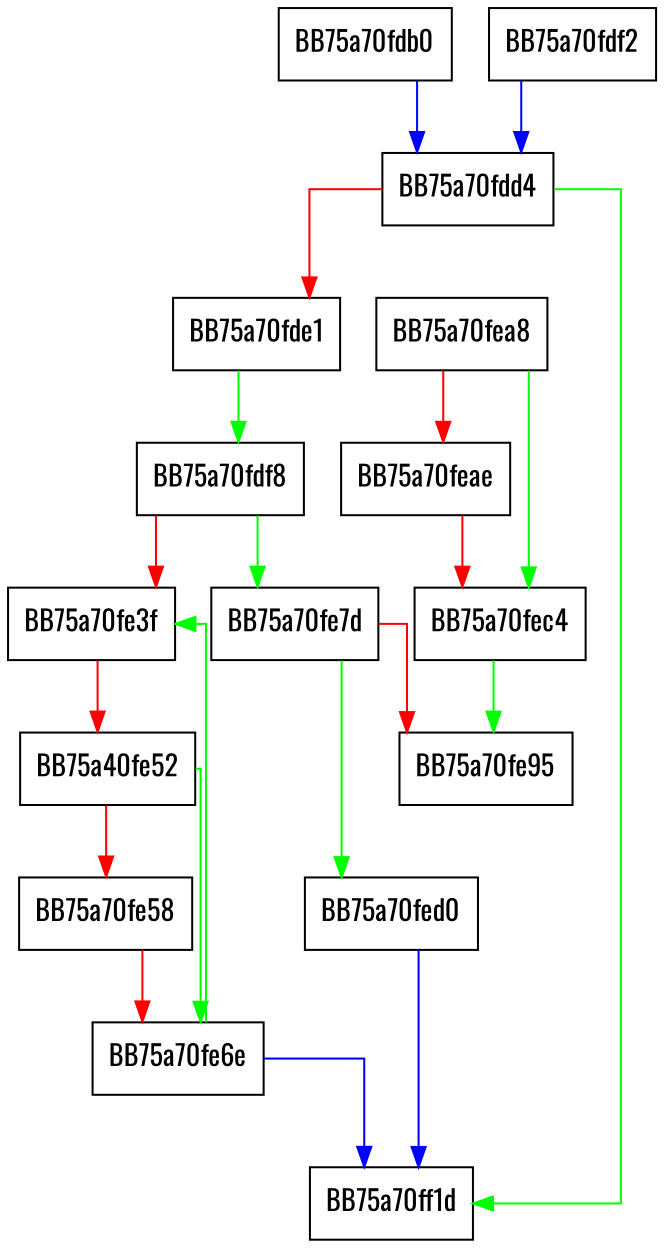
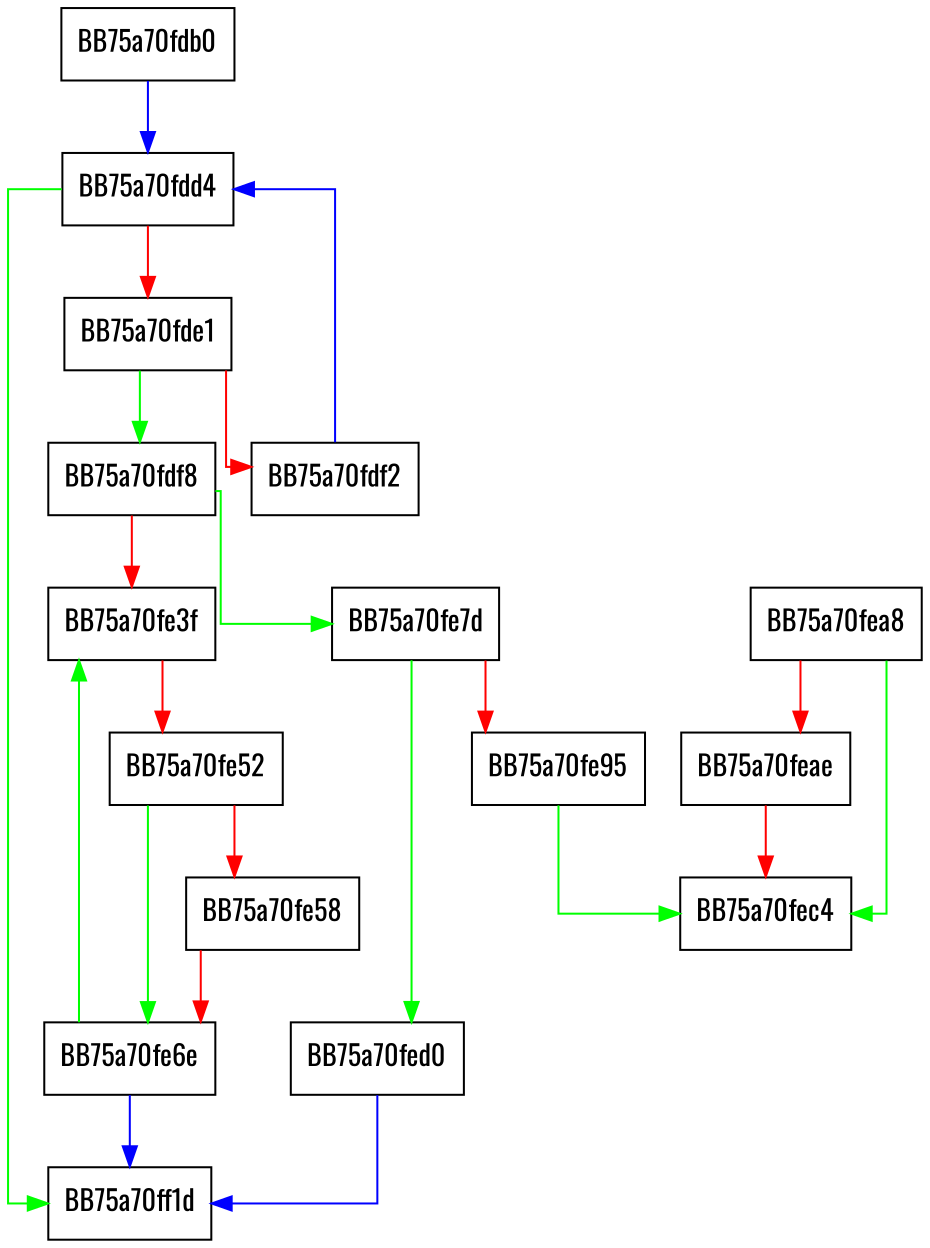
edge "BB75a70fde1" -> "BB75a70fdf2": added
edge "BB75a70fec4" -> "BB75a70fe95": reversed
node "BB75a40fe52": label "BB75a40fe52" -> "BB75a70fe52"
